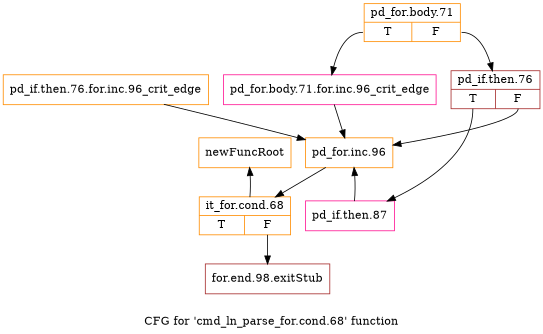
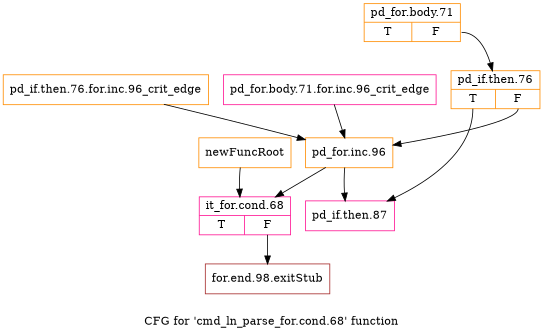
edge "pd_for.body.71" -> "pd_for.body.71.for.inc.96_crit_edge": removed
node "pd_if.then.76": color brown -> darkorange
edge "it_for.cond.68" -> "newFuncRoot": reversed
edge "pd_if.then.87" -> "pd_for.inc.96": reversed
node "it_for.cond.68": color darkorange -> deeppink
